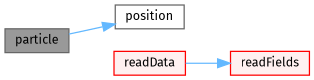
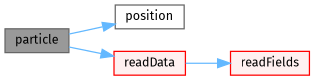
edge "particle" -> "readData": added
